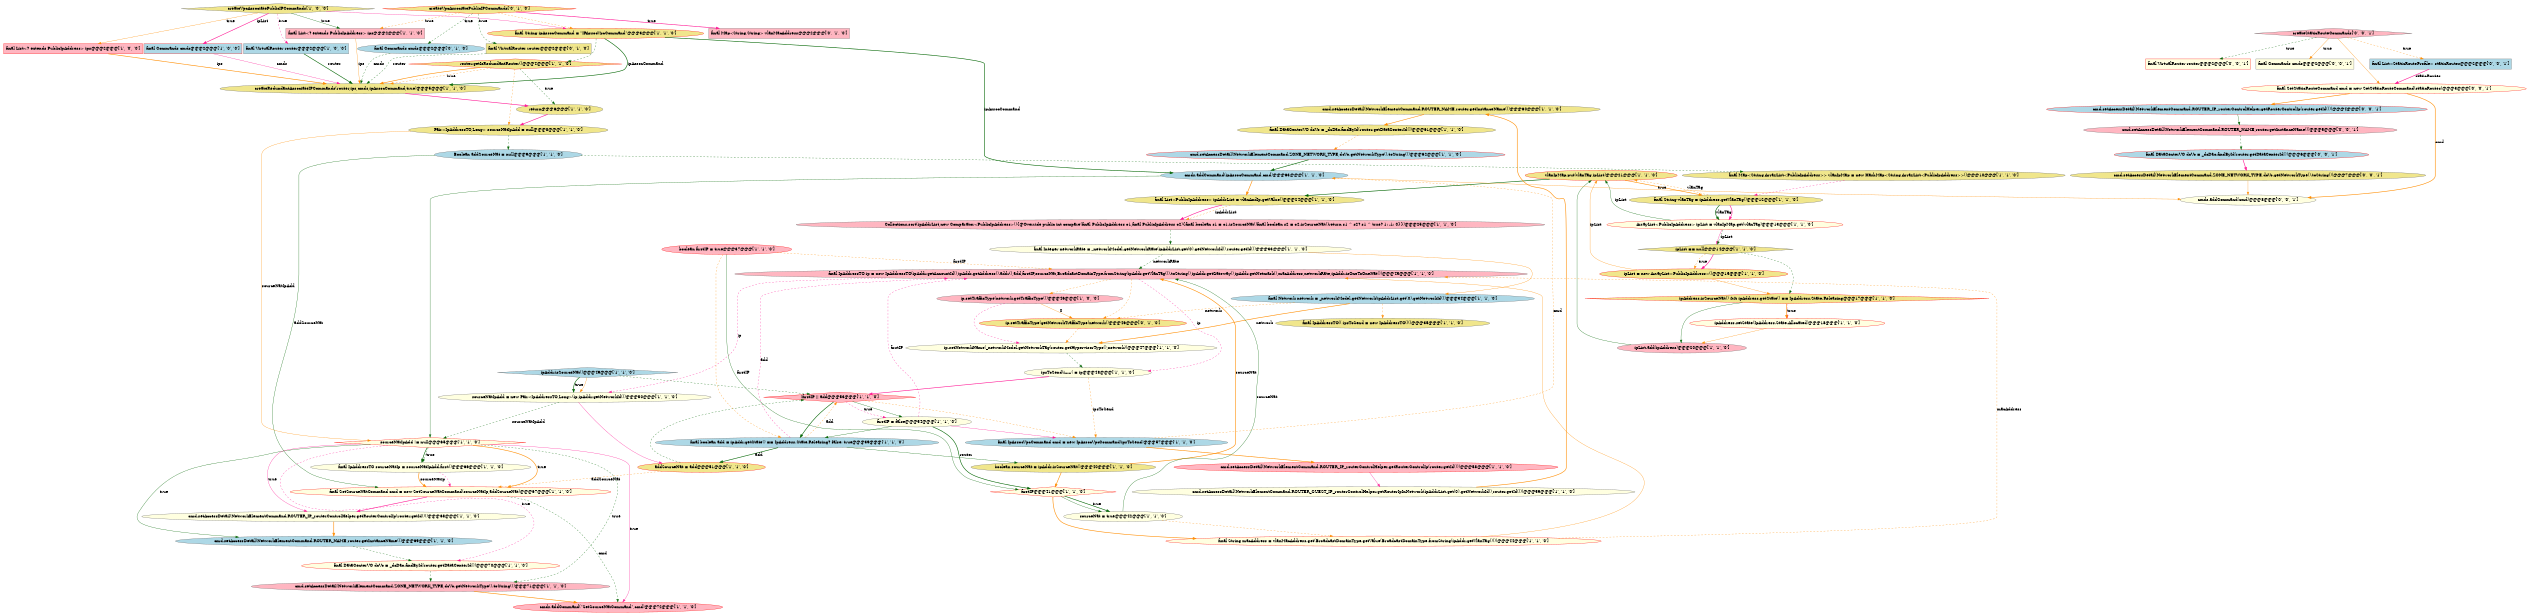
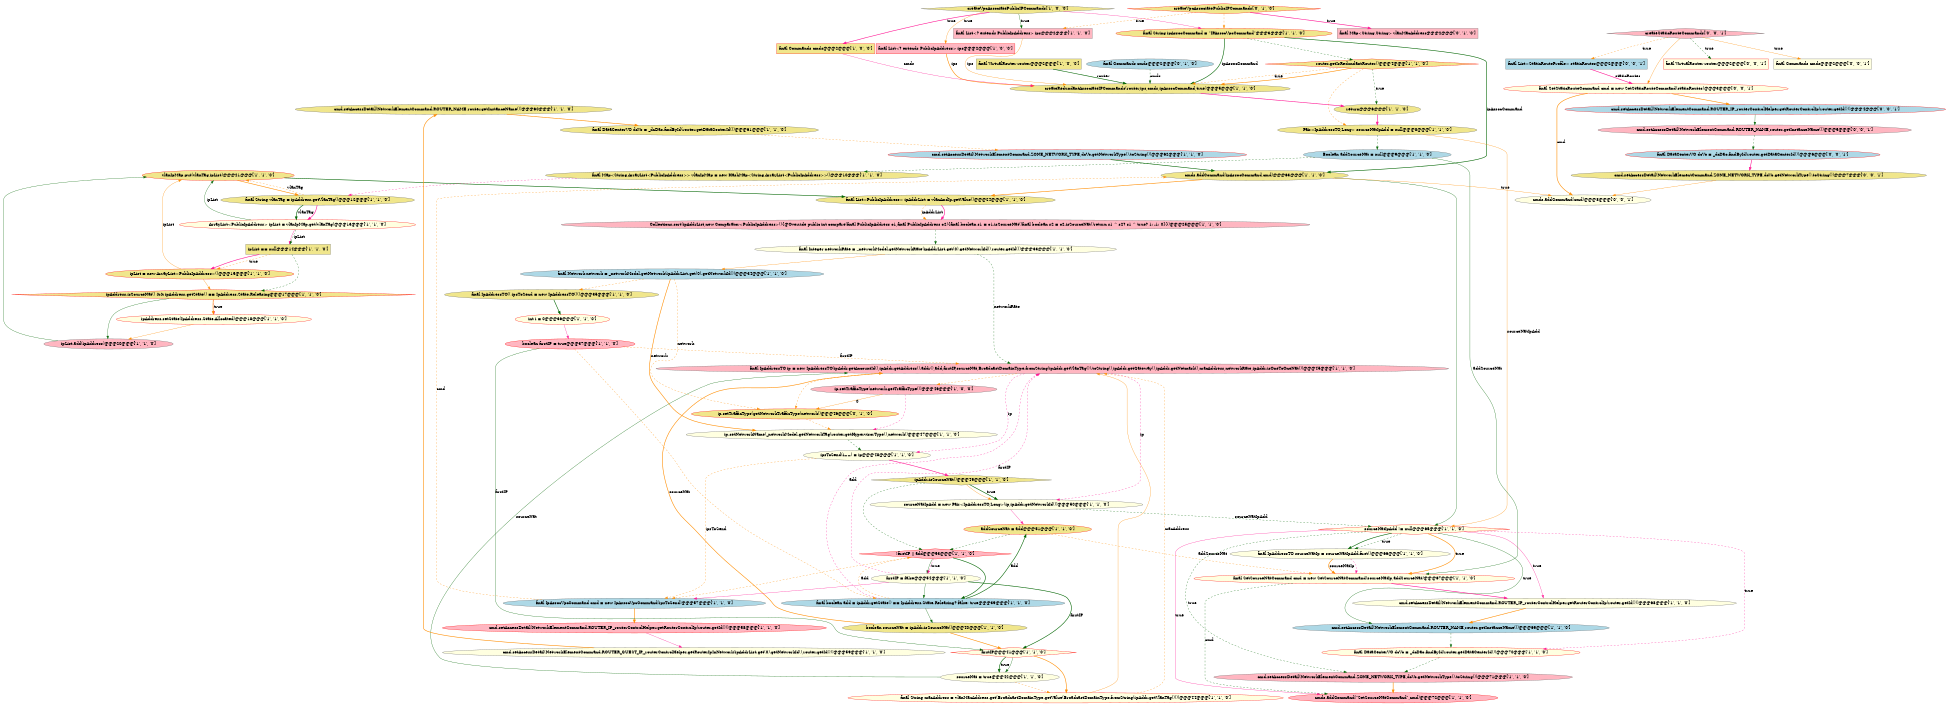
edge "createVpcAssociatePublicIPCommands['1', '0', '0']" -> "final Commands cmds@@@2@@@['1', '0', '0']": label "ipList" -> "true"
edge "createVpcAssociatePublicIPCommands['0', '1', '0']" -> "final Commands cmds@@@2@@@['0', '1', '0']": removed, label "true"
edge "createVpcAssociatePublicIPCommands['1', '0', '0']" -> "final VirtualRouter router@@@2@@@['1', '0', '0']": removed, label "true"
node "final Commands cmds@@@2@@@['1', '0', '0']": fillcolor lightblue -> khaki
node "final VirtualRouter router@@@2@@@['1', '0', '0']": fillcolor lightblue -> khaki
node "final VirtualRouter router@@@2@@@['0', '1', '0']": removed
node "cmds.addCommand(ipAssocCommand,cmd)@@@63@@@['1', '1', '0']": fillcolor lightblue -> khaki
node "ipList == null@@@14@@@['1', '1', '0']": shape diamond -> box
node "int i = 0@@@36@@@['1', '1', '0']": added
node "ipAddr.isSourceNat()@@@49@@@['1', '1', '0']": fillcolor lightblue -> khaki
edge "ipsToSend(i++( = ip@@@48@@@['1', '1', '0']" -> "!firstIP || add@@@53@@@['1', '1', '0']": now "ipsToSend(i++( = ip@@@48@@@['1', '1', '0']" -> "ipAddr.isSourceNat()@@@49@@@['1', '1', '0']"
edge "firstIP = false@@@54@@@['1', '1', '0']" -> "firstIP@@@41@@@['1', '1', '0']": label "router" -> "firstIP"
